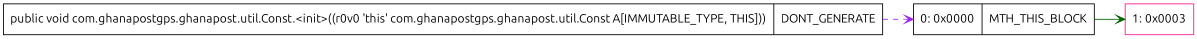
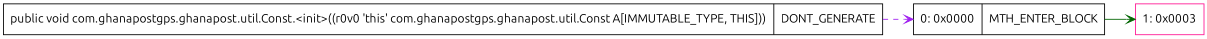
node "0: 0x0000": text "MTH_THIS_BLOCK" -> "MTH_ENTER_BLOCK"
